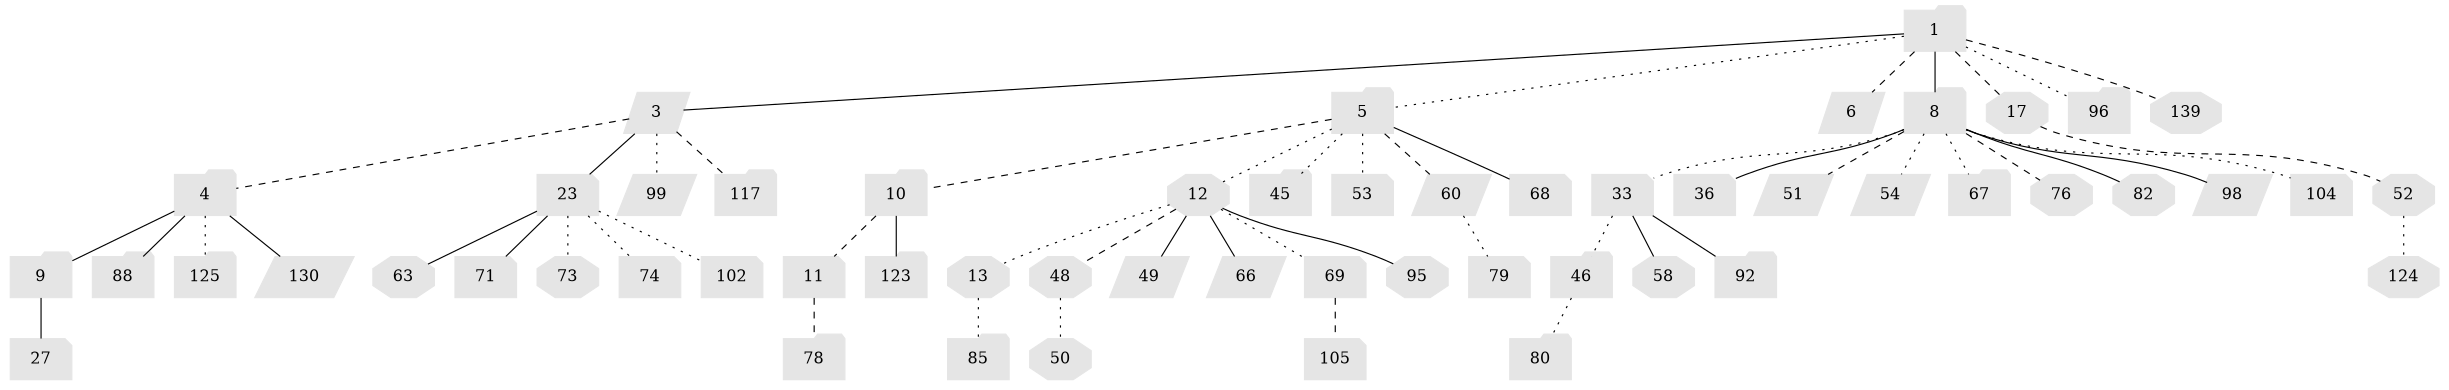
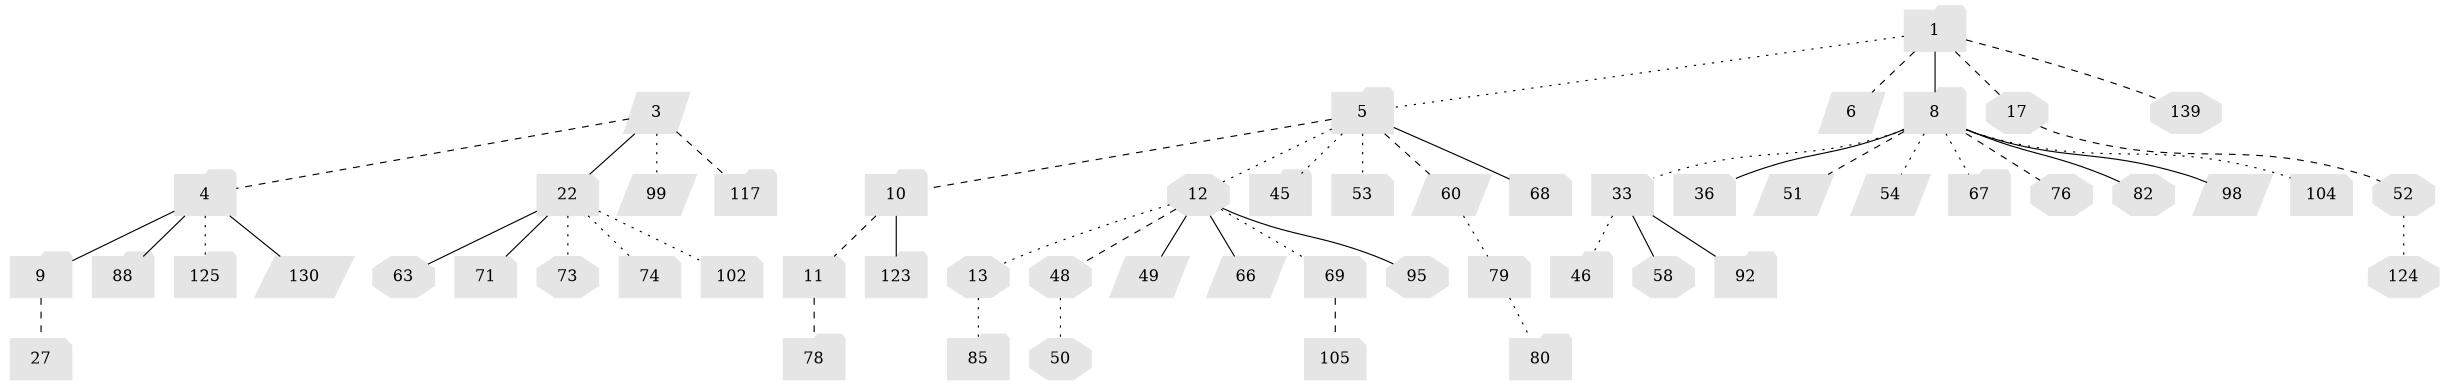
edge "1" -- "3": removed
node "96": removed
node "23": label "23" -> "22"
edge "9" -- "27": style solid -> dashed
edge "46" -- "80": now "79" -- "80"
